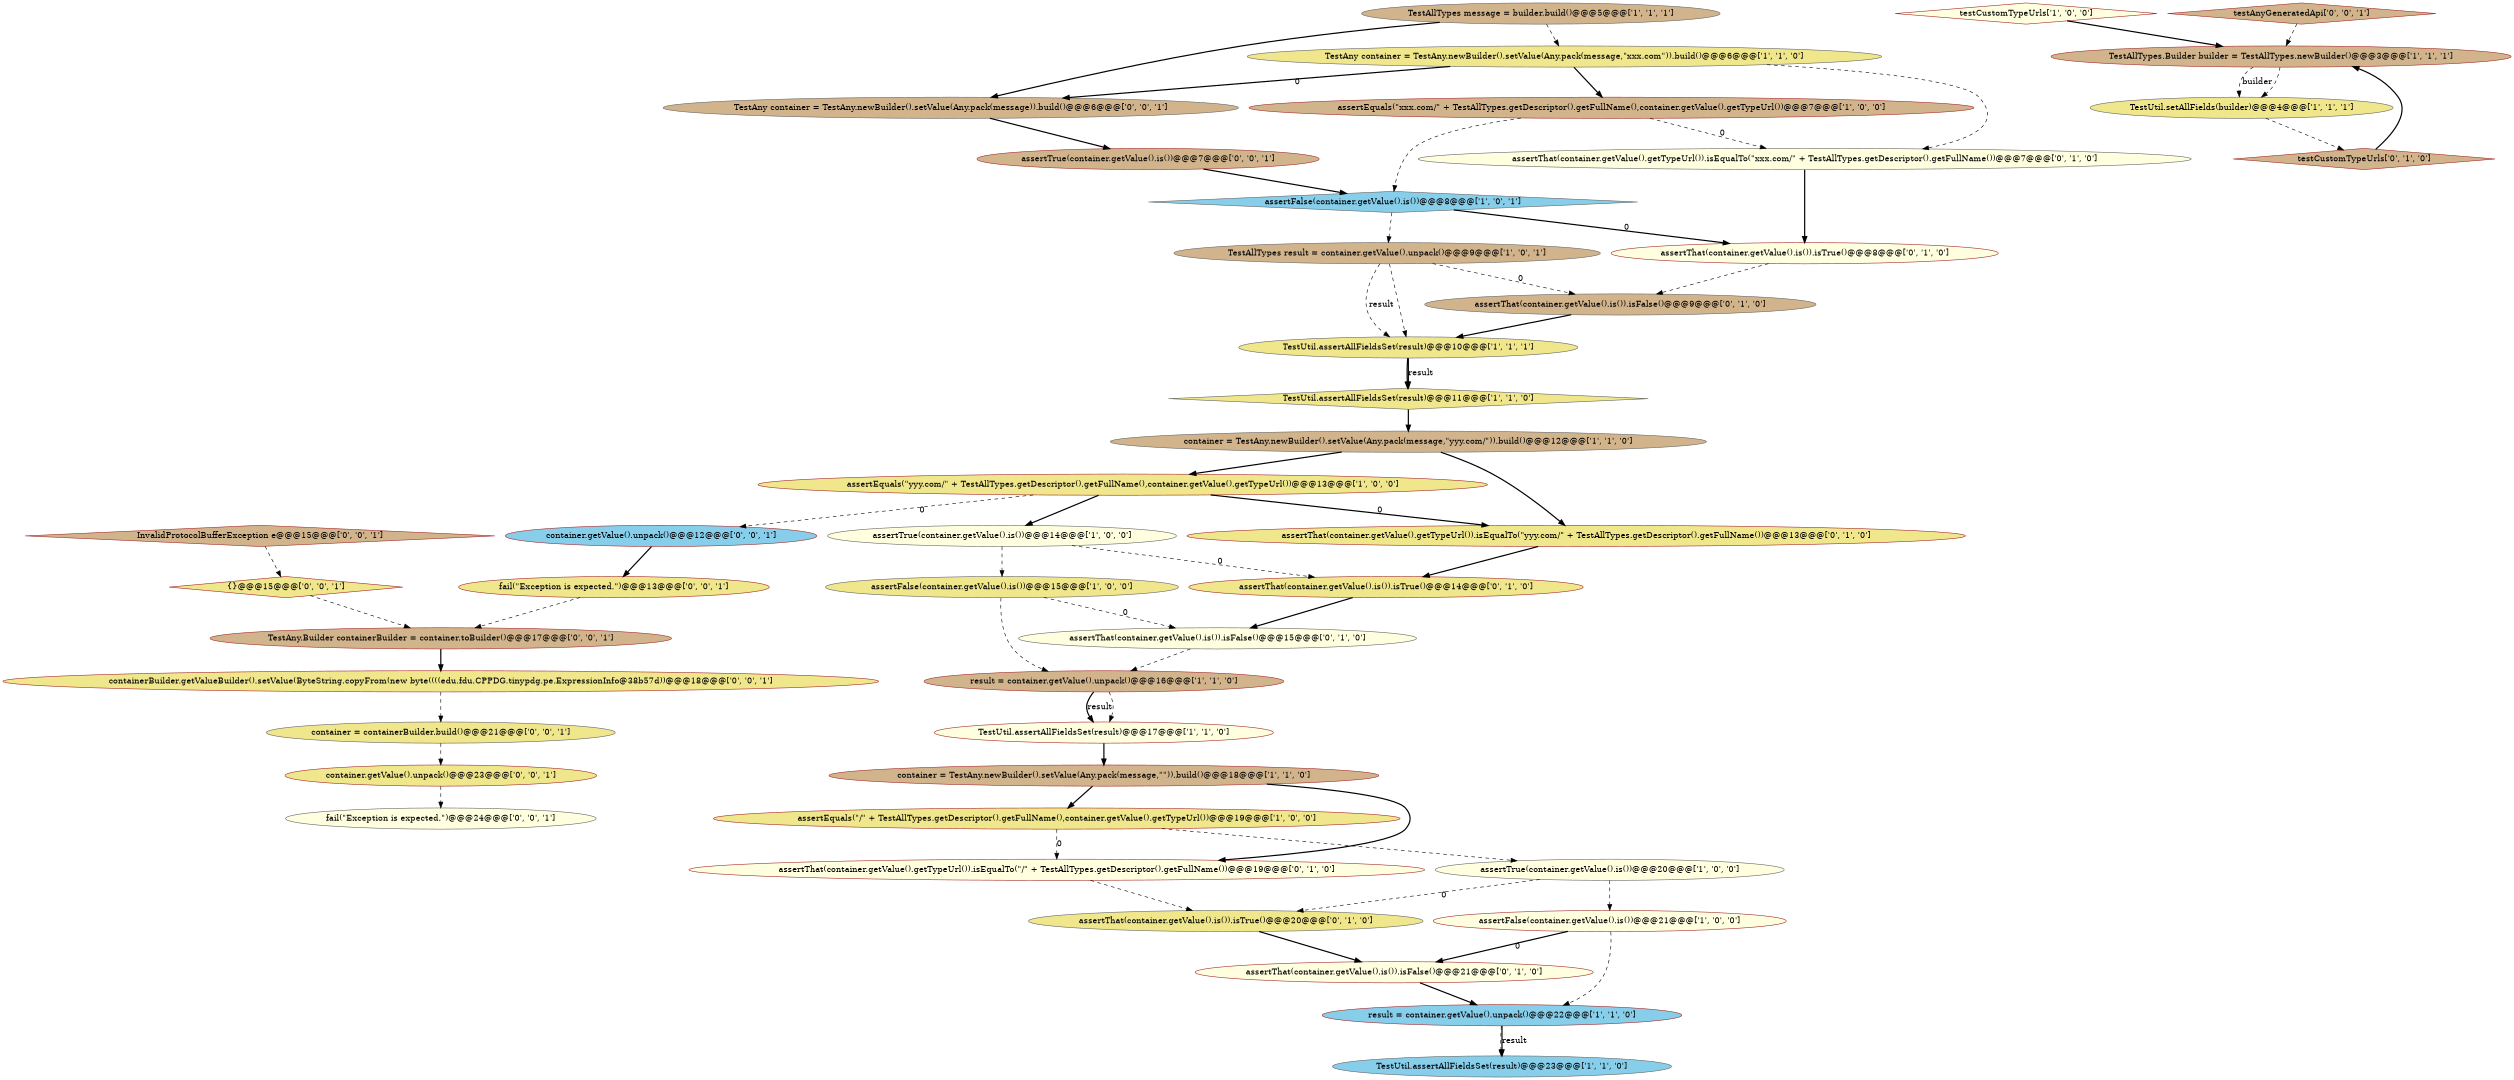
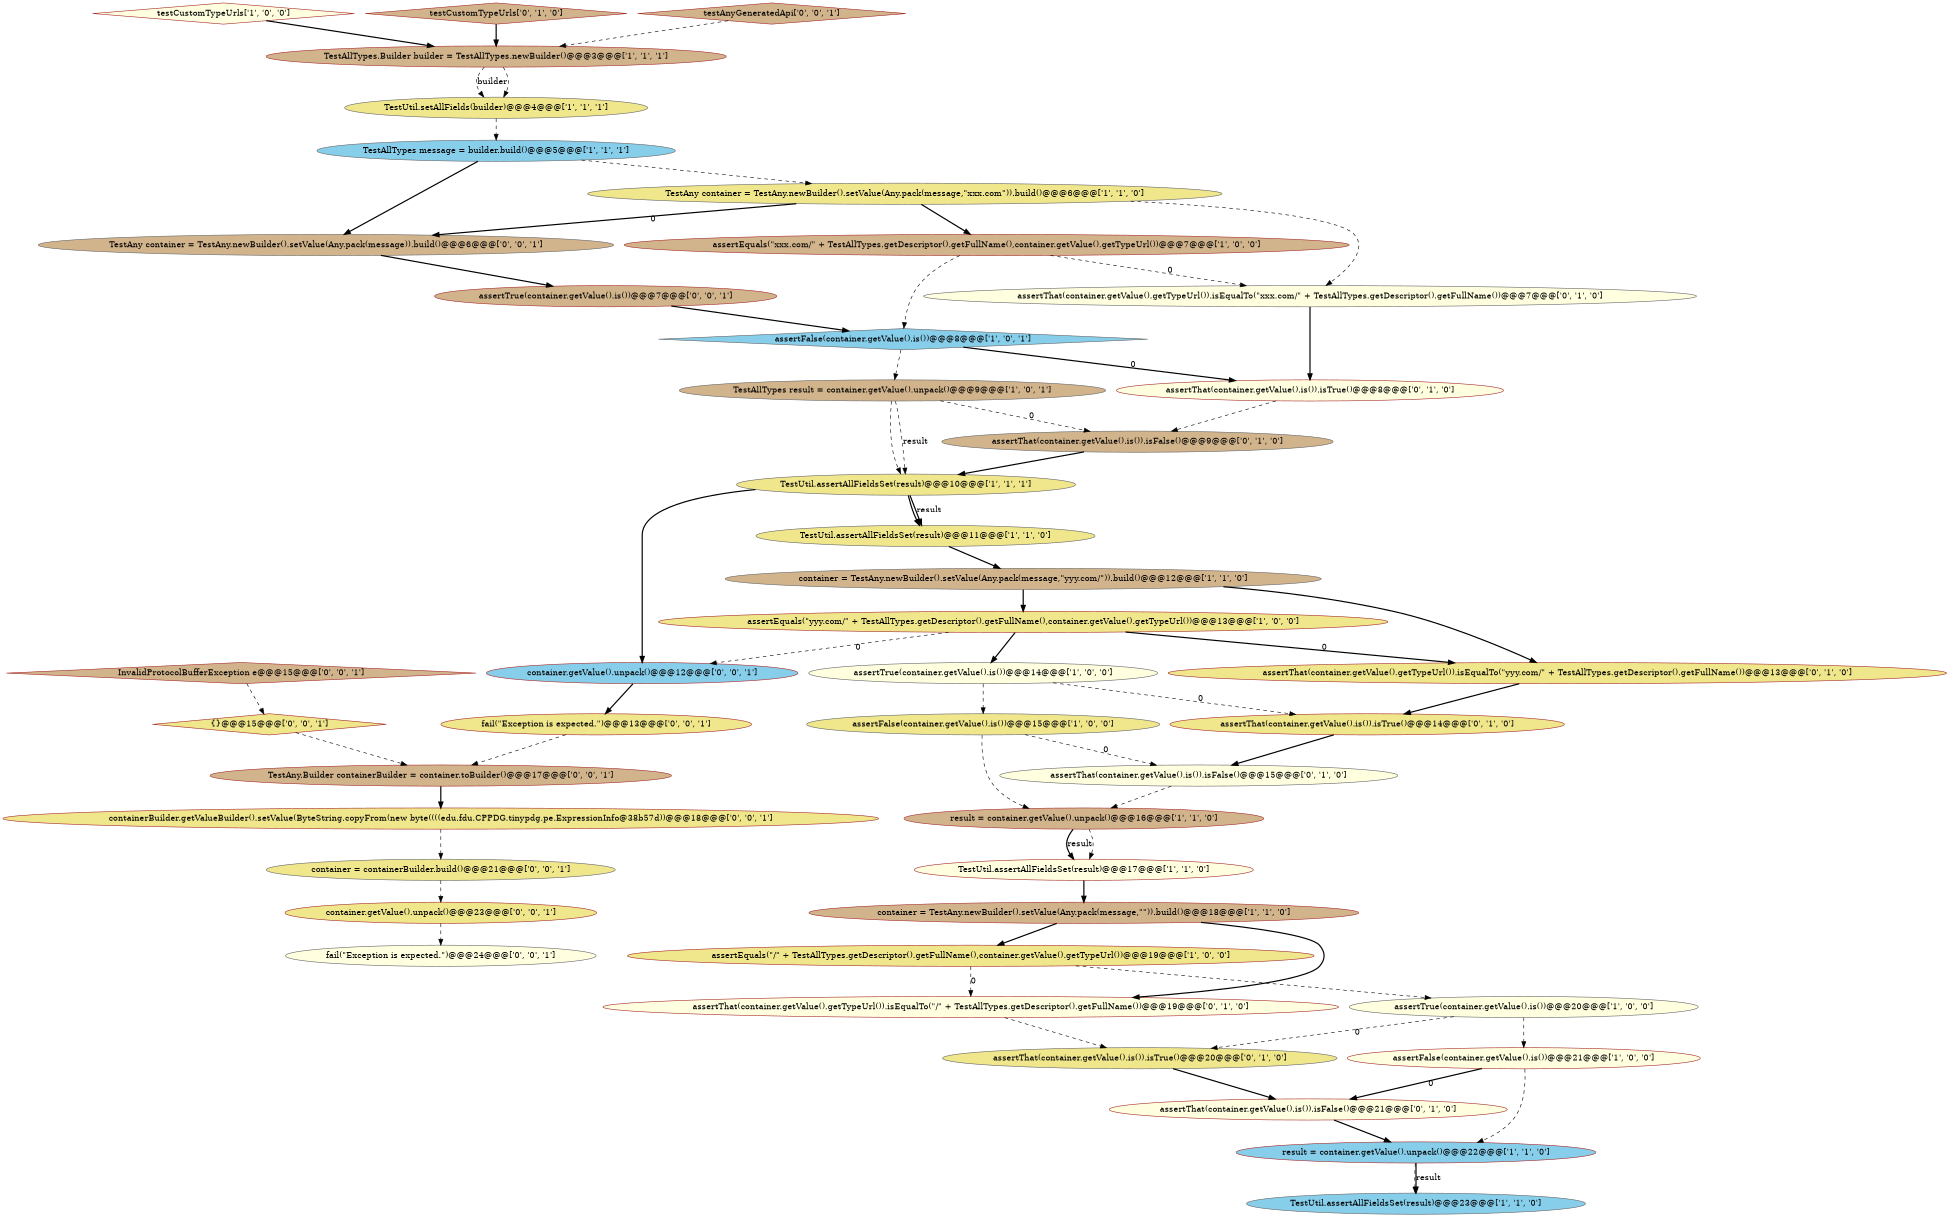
node "TestAllTypes message = builder.build()@@@5@@@['1', '1', '1']": fillcolor tan -> skyblue
edge "TestUtil.setAllFields(builder)@@@4@@@['1', '1', '1']" -> "testCustomTypeUrls['0', '1', '0']": now "TestUtil.setAllFields(builder)@@@4@@@['1', '1', '1']" -> "TestAllTypes message = builder.build()@@@5@@@['1', '1', '1']"
node "TestUtil.assertAllFieldsSet(result)@@@11@@@['1', '1', '0']": shape diamond -> ellipse
edge "TestUtil.assertAllFieldsSet(result)@@@10@@@['1', '1', '1']" -> "container.getValue().unpack()@@@12@@@['0', '0', '1']": added
